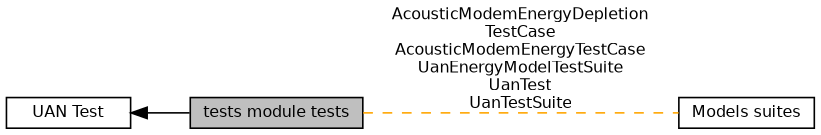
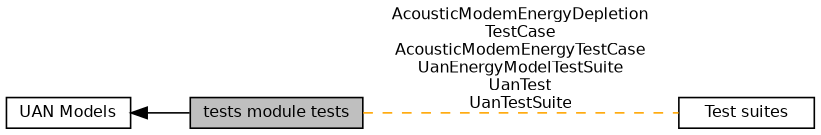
node "UAN Test": label "UAN Test" -> "UAN Models"
node "Models suites": label "Models suites" -> "Test suites"
